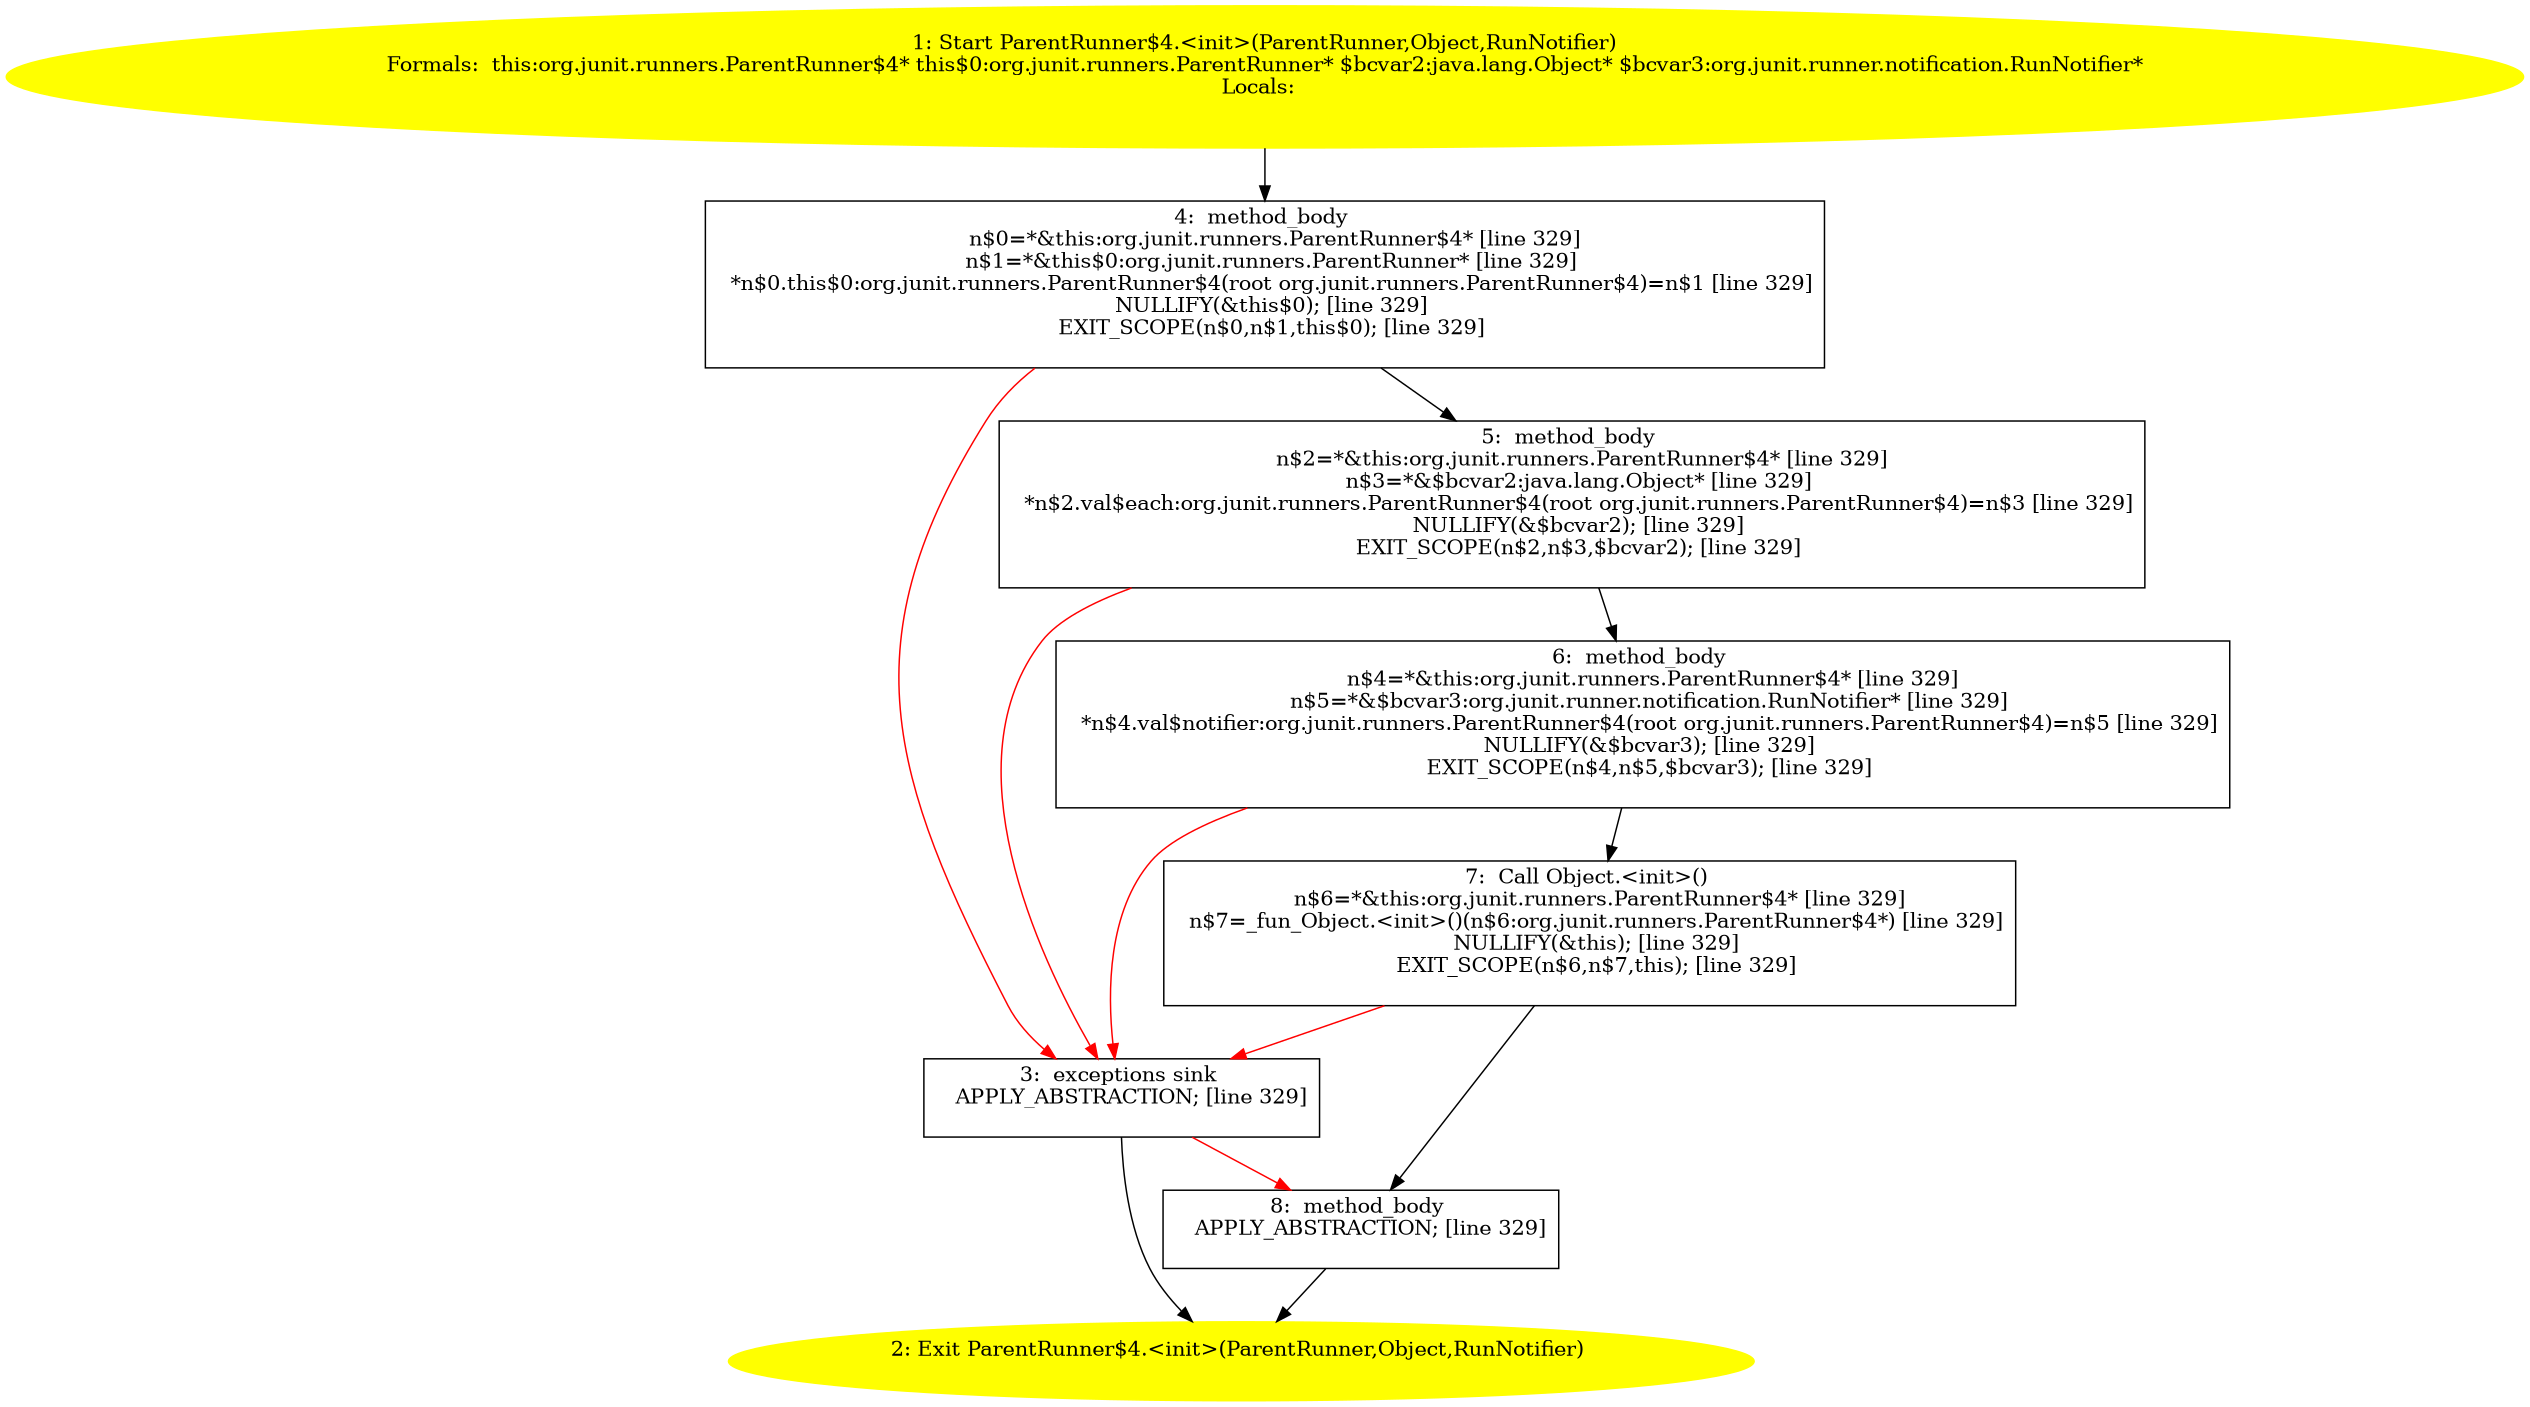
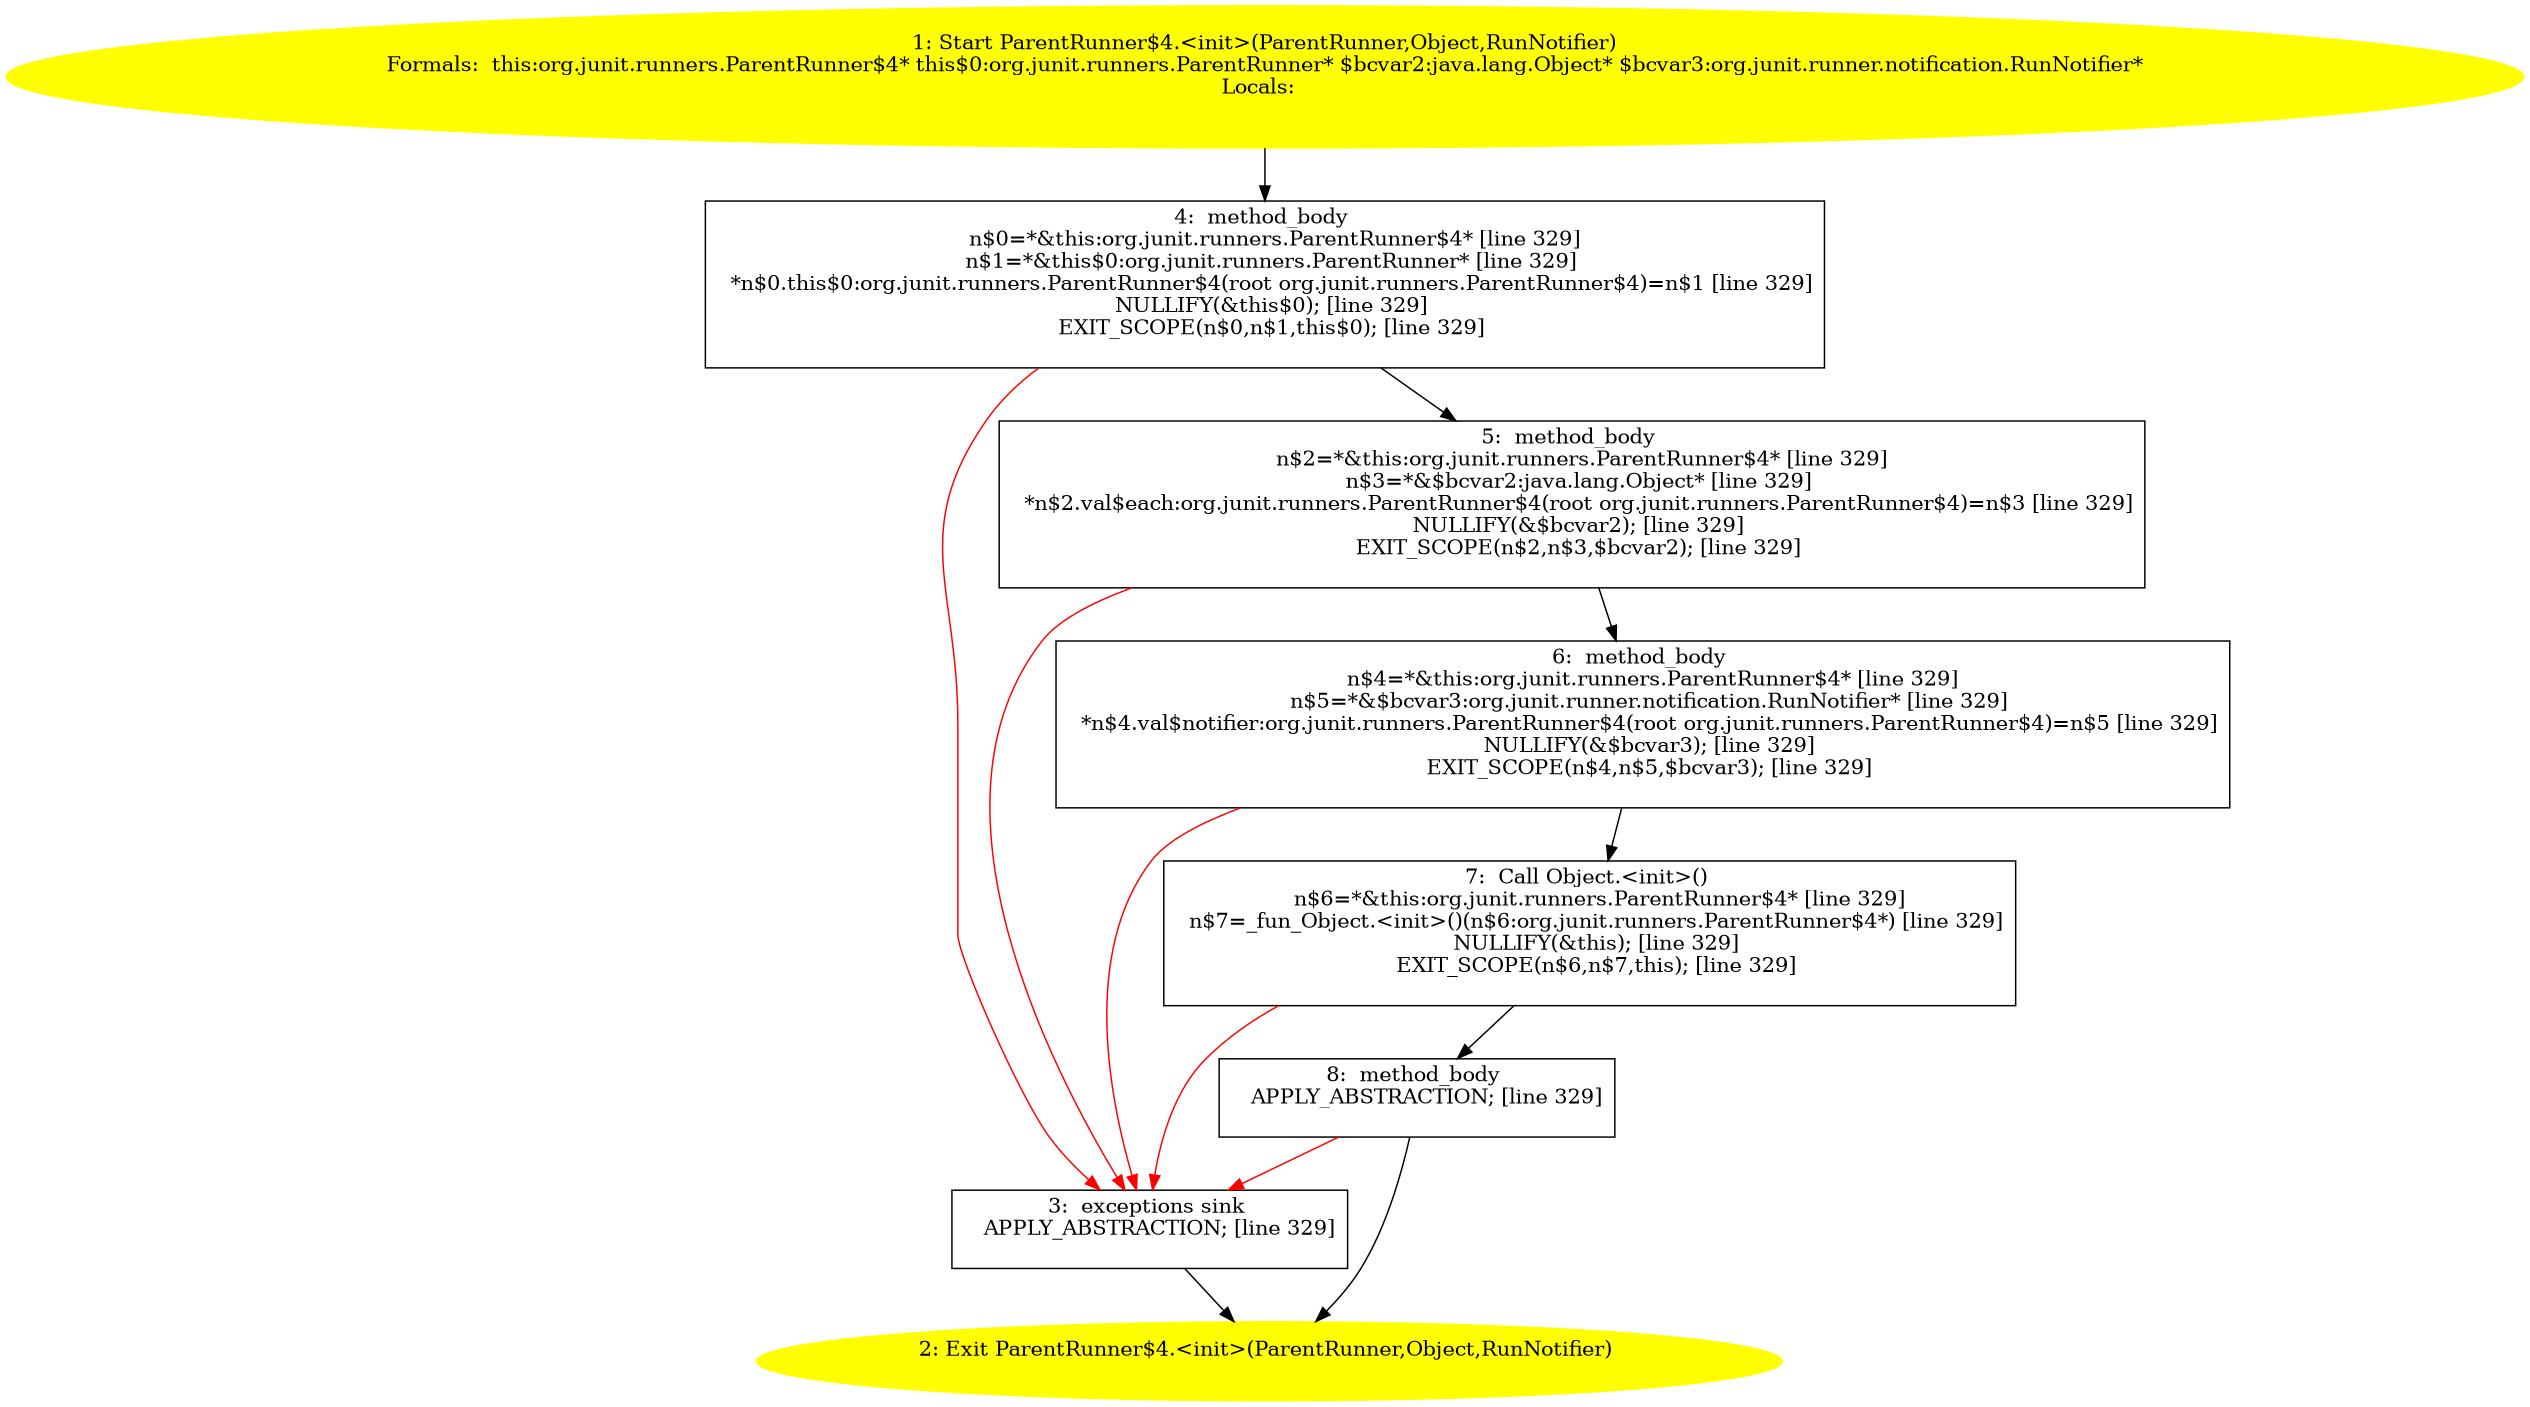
edge "3:  exceptions sink APPLY_ABSTRACTION; [line 329]" -> "8:  method_body APPLY_ABSTRACTION; [line 329]": reversed
